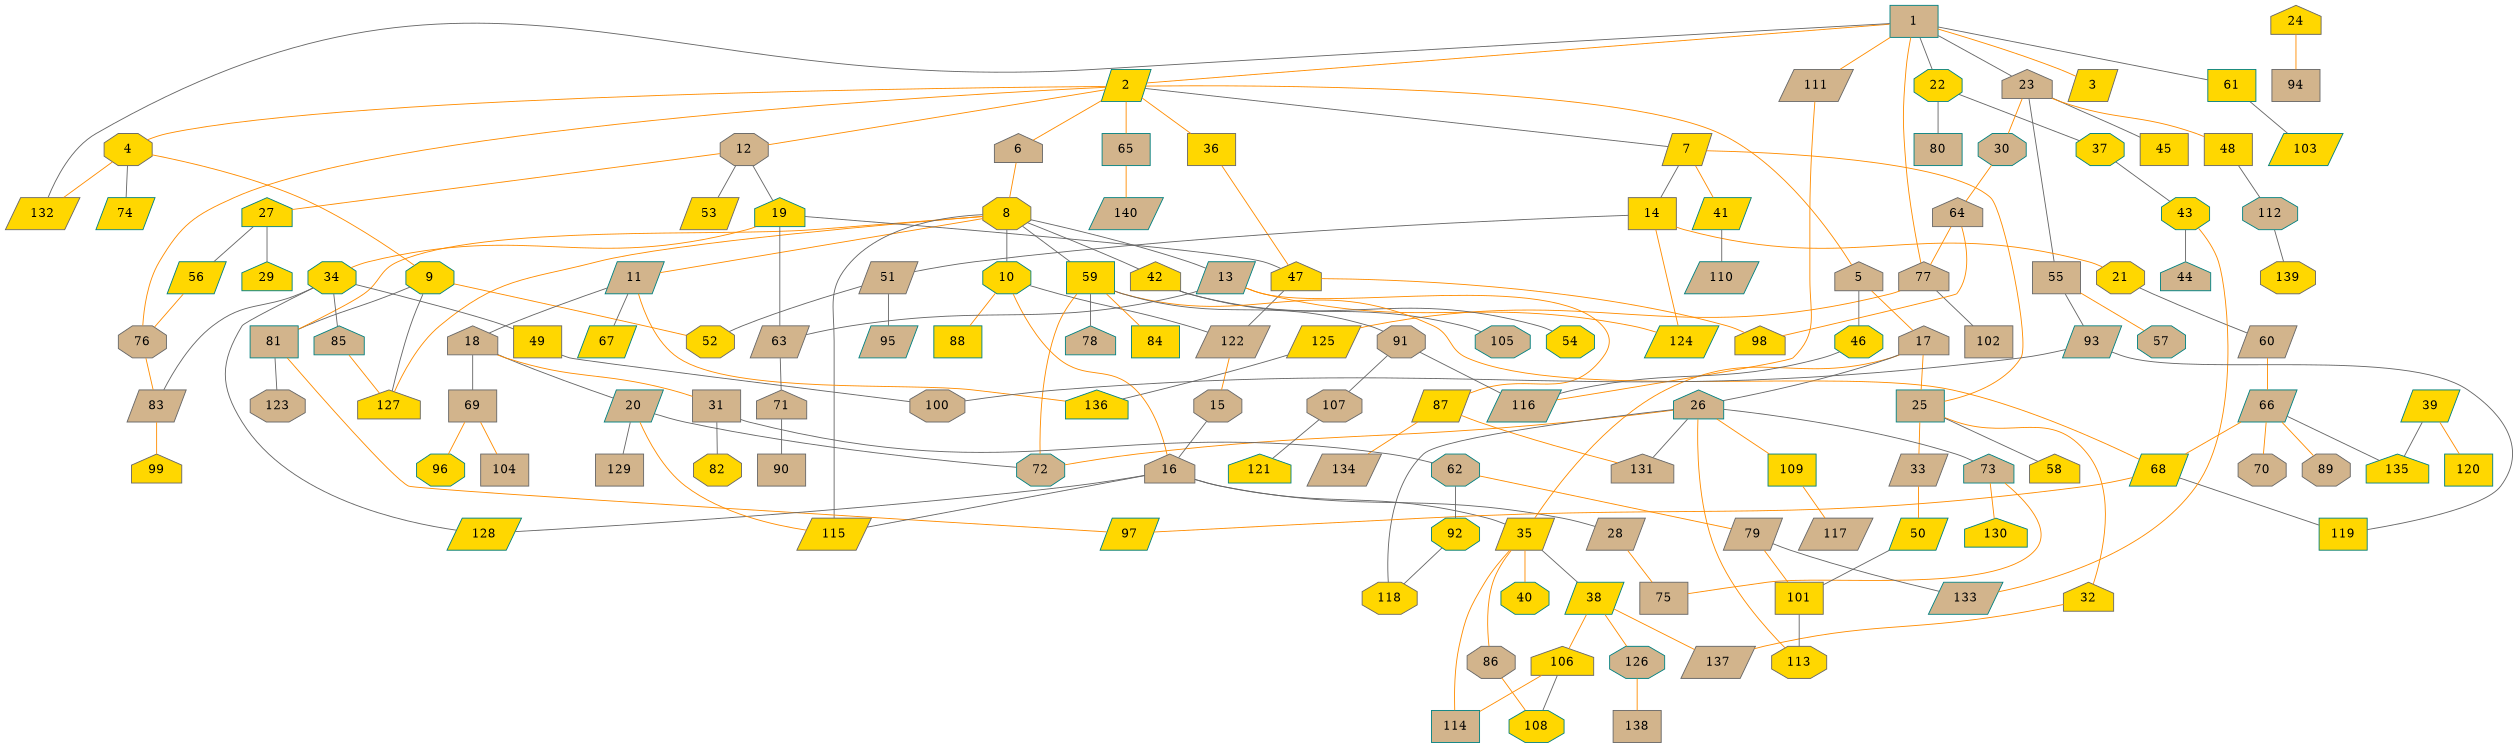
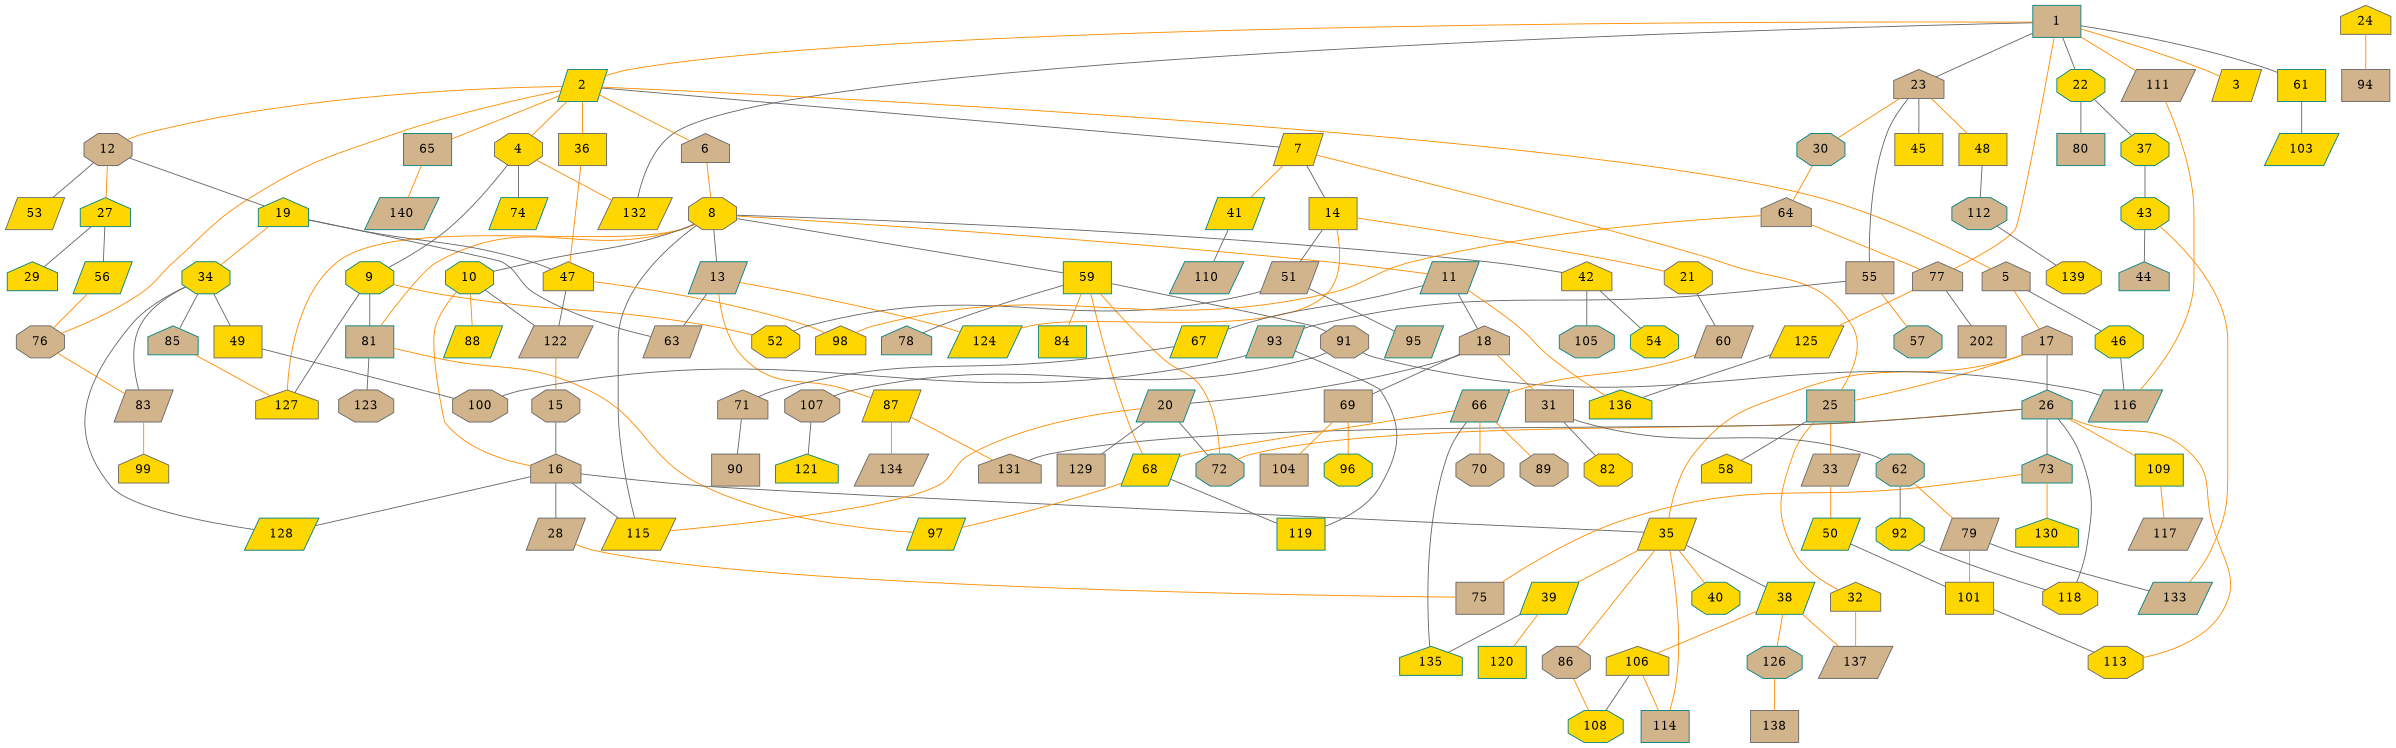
edge "4" -- "9": color darkorange -> gray40
node "88": shape box -> parallelogram
node "102": label "102" -> "202"
edge "63" -- "71": now "67" -- "71"
edge "35" -- "39": added
